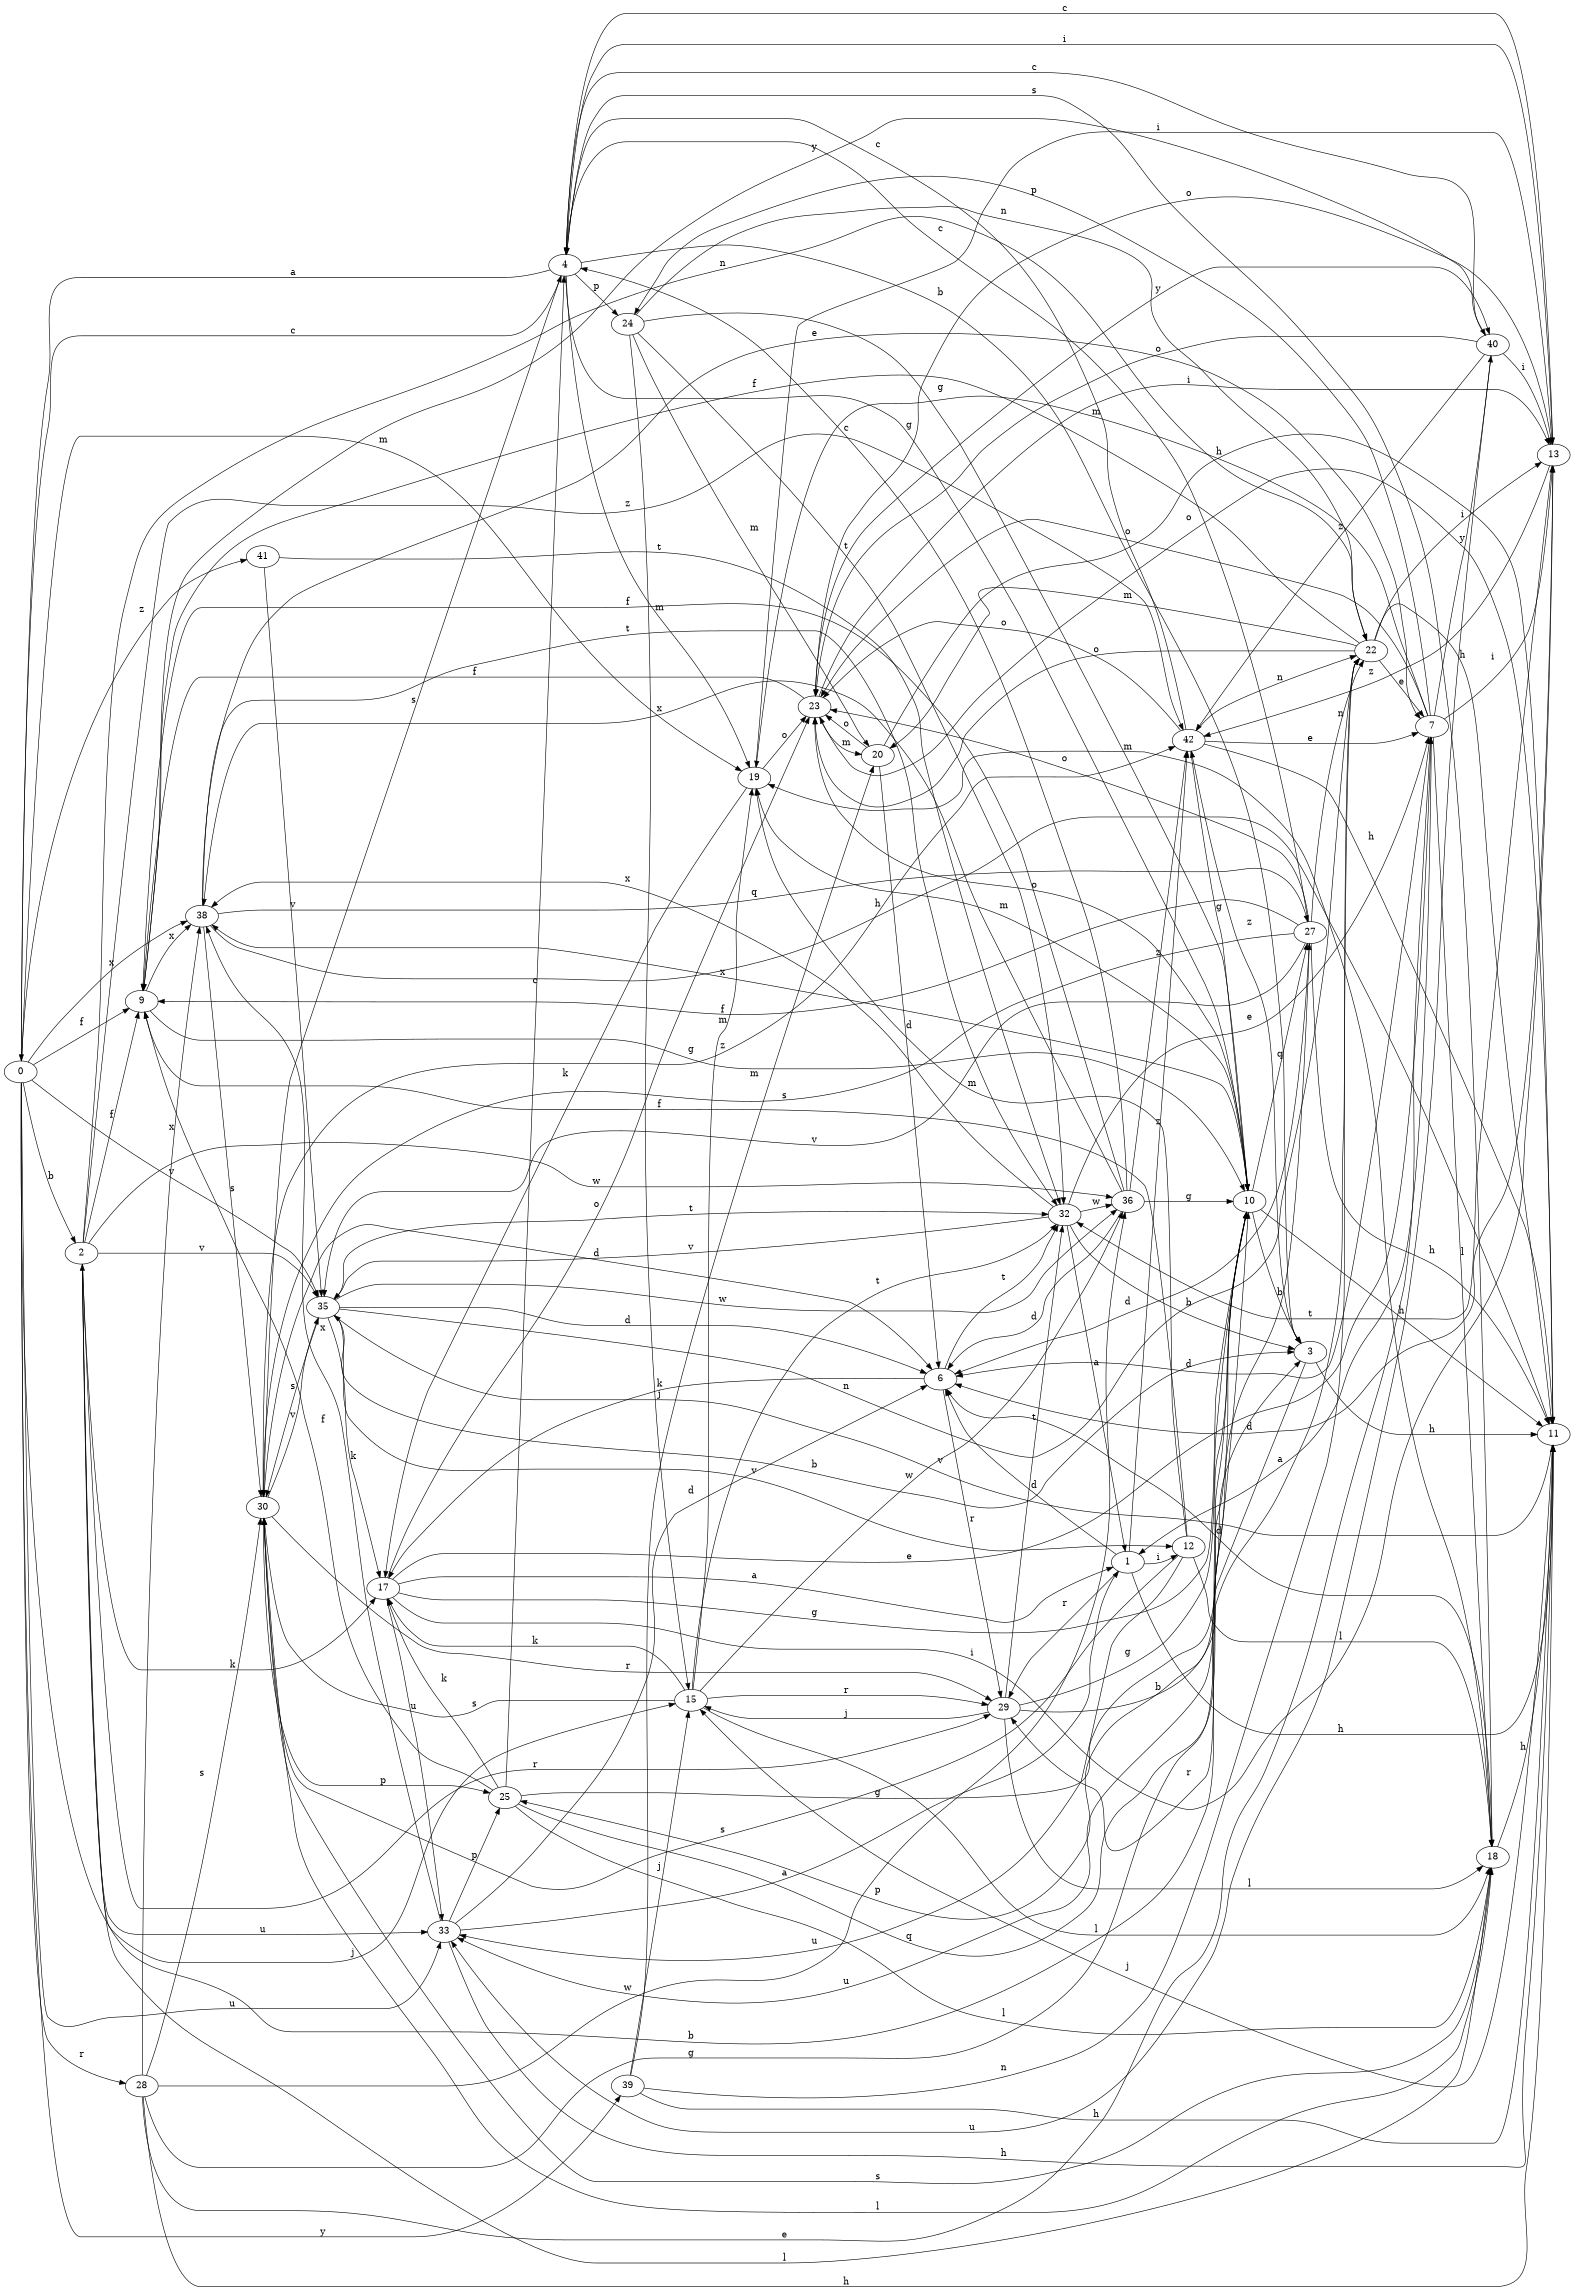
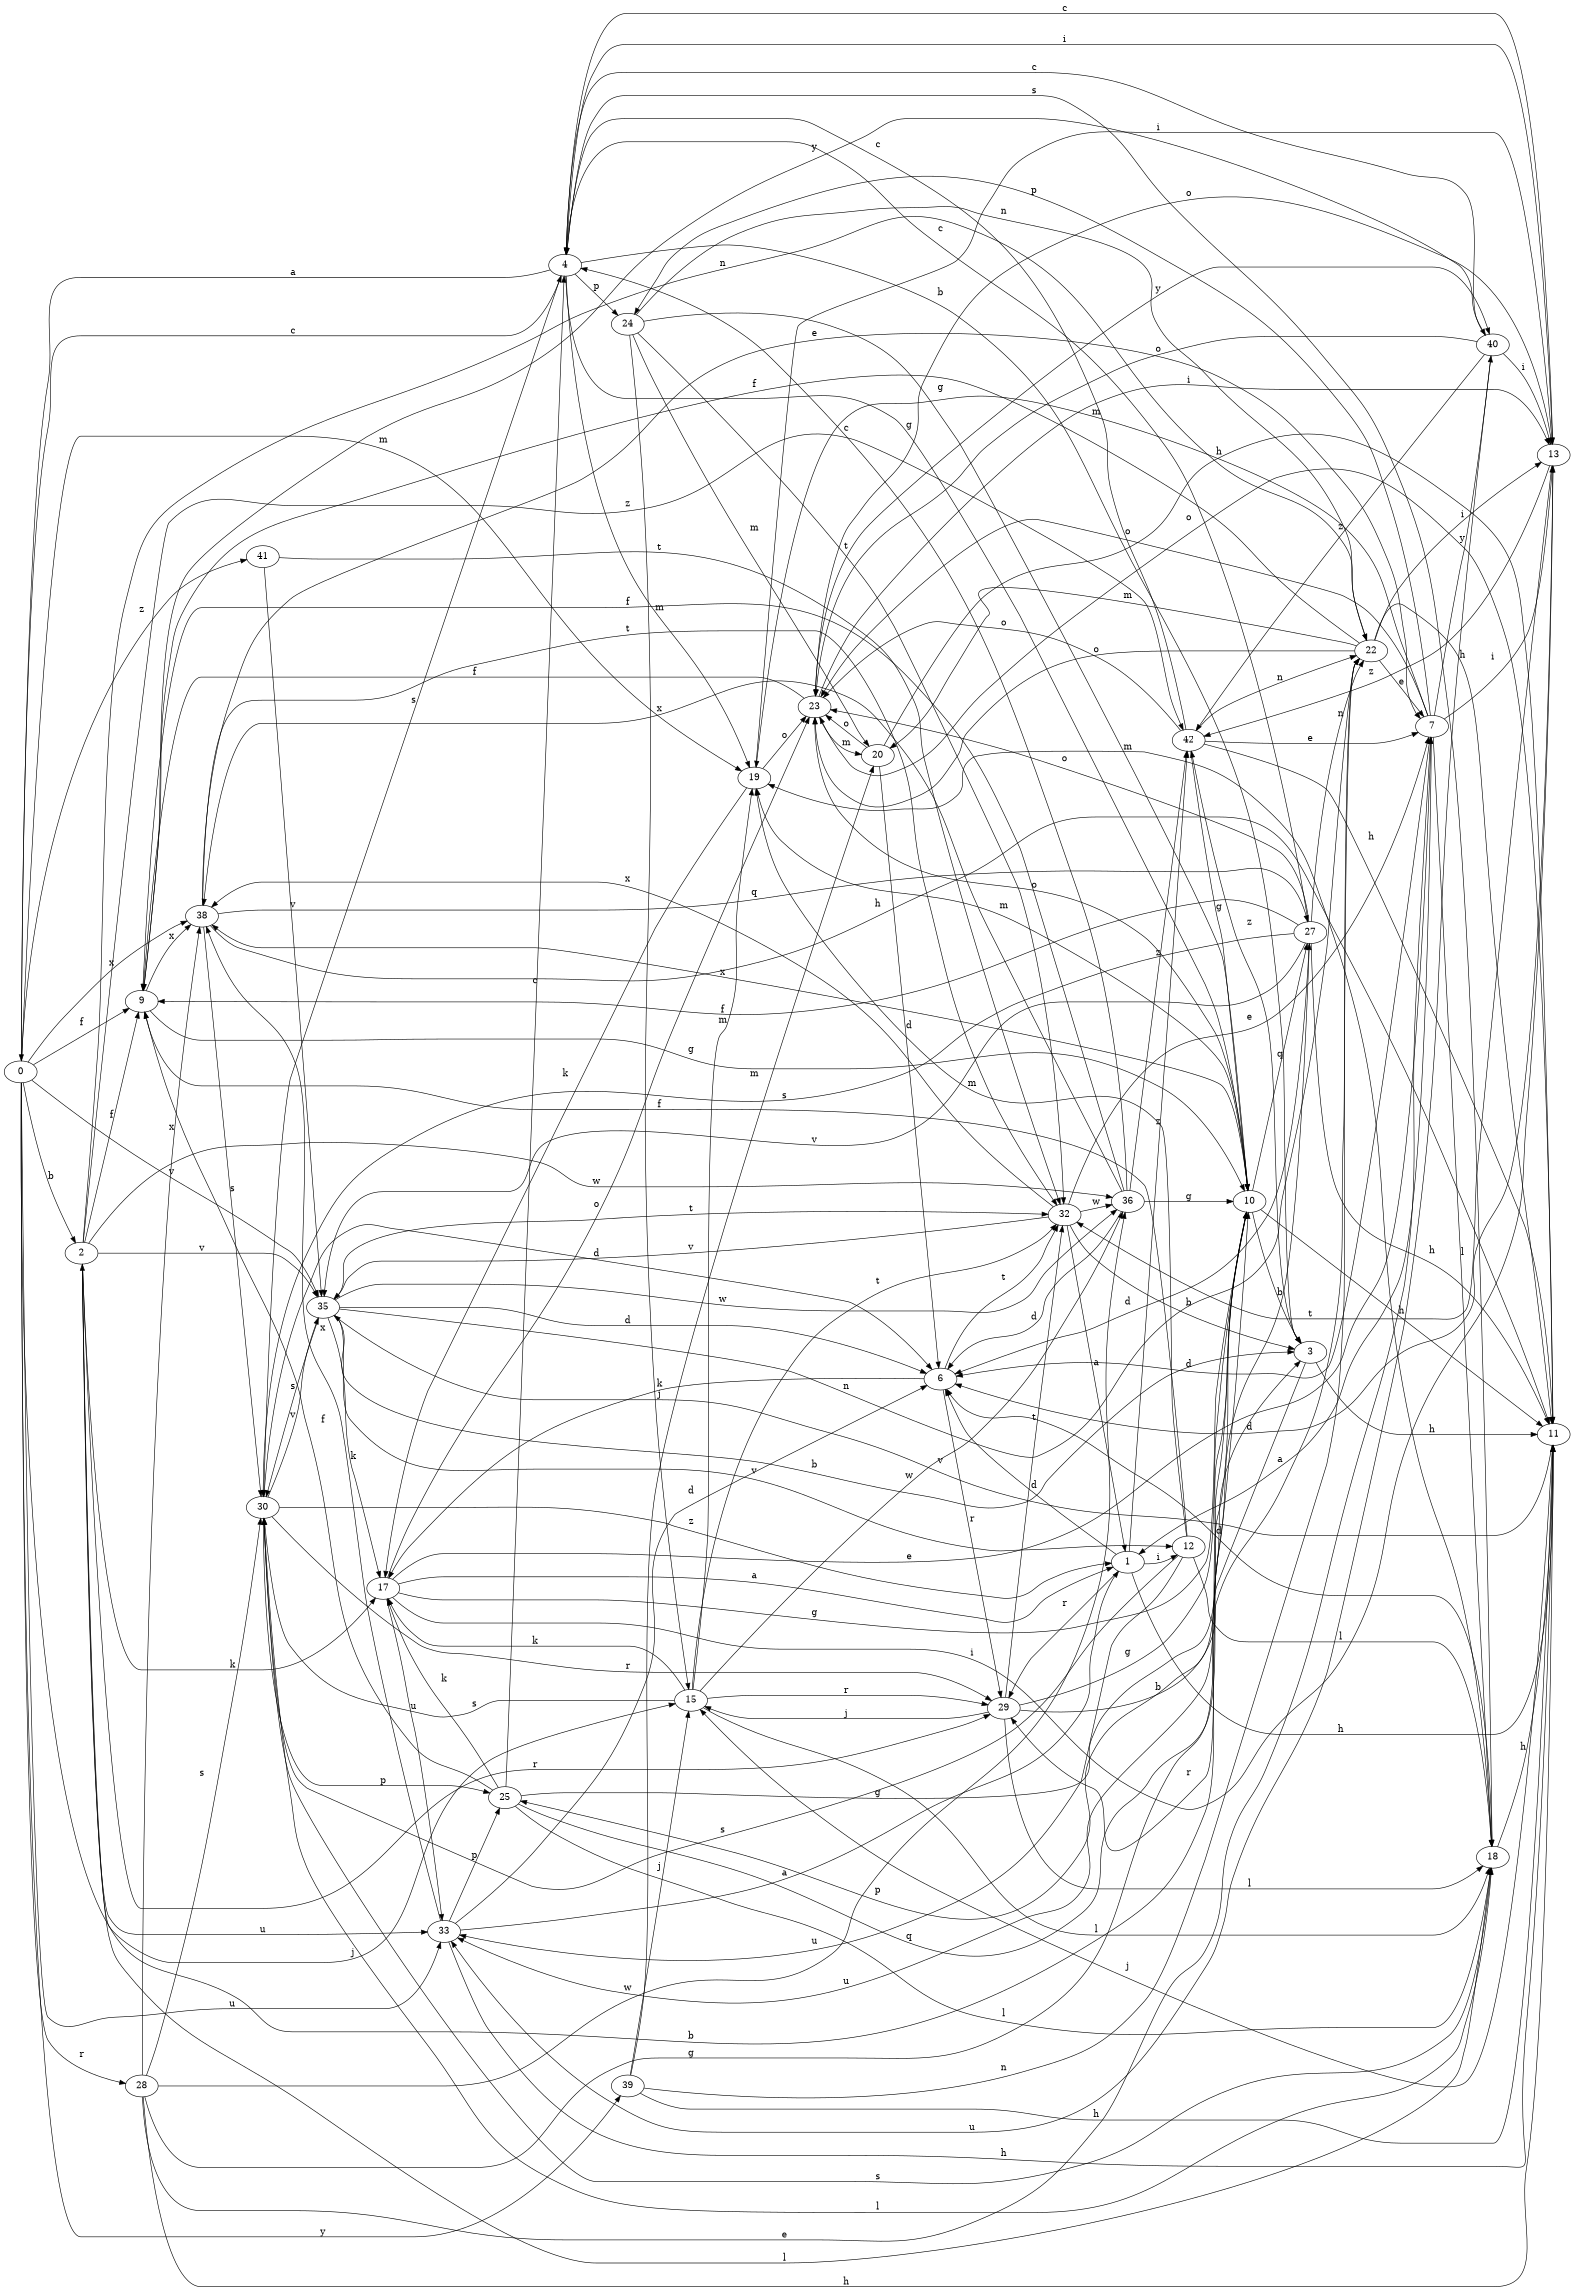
edge "30" -> "42": now "30" -> "1"
